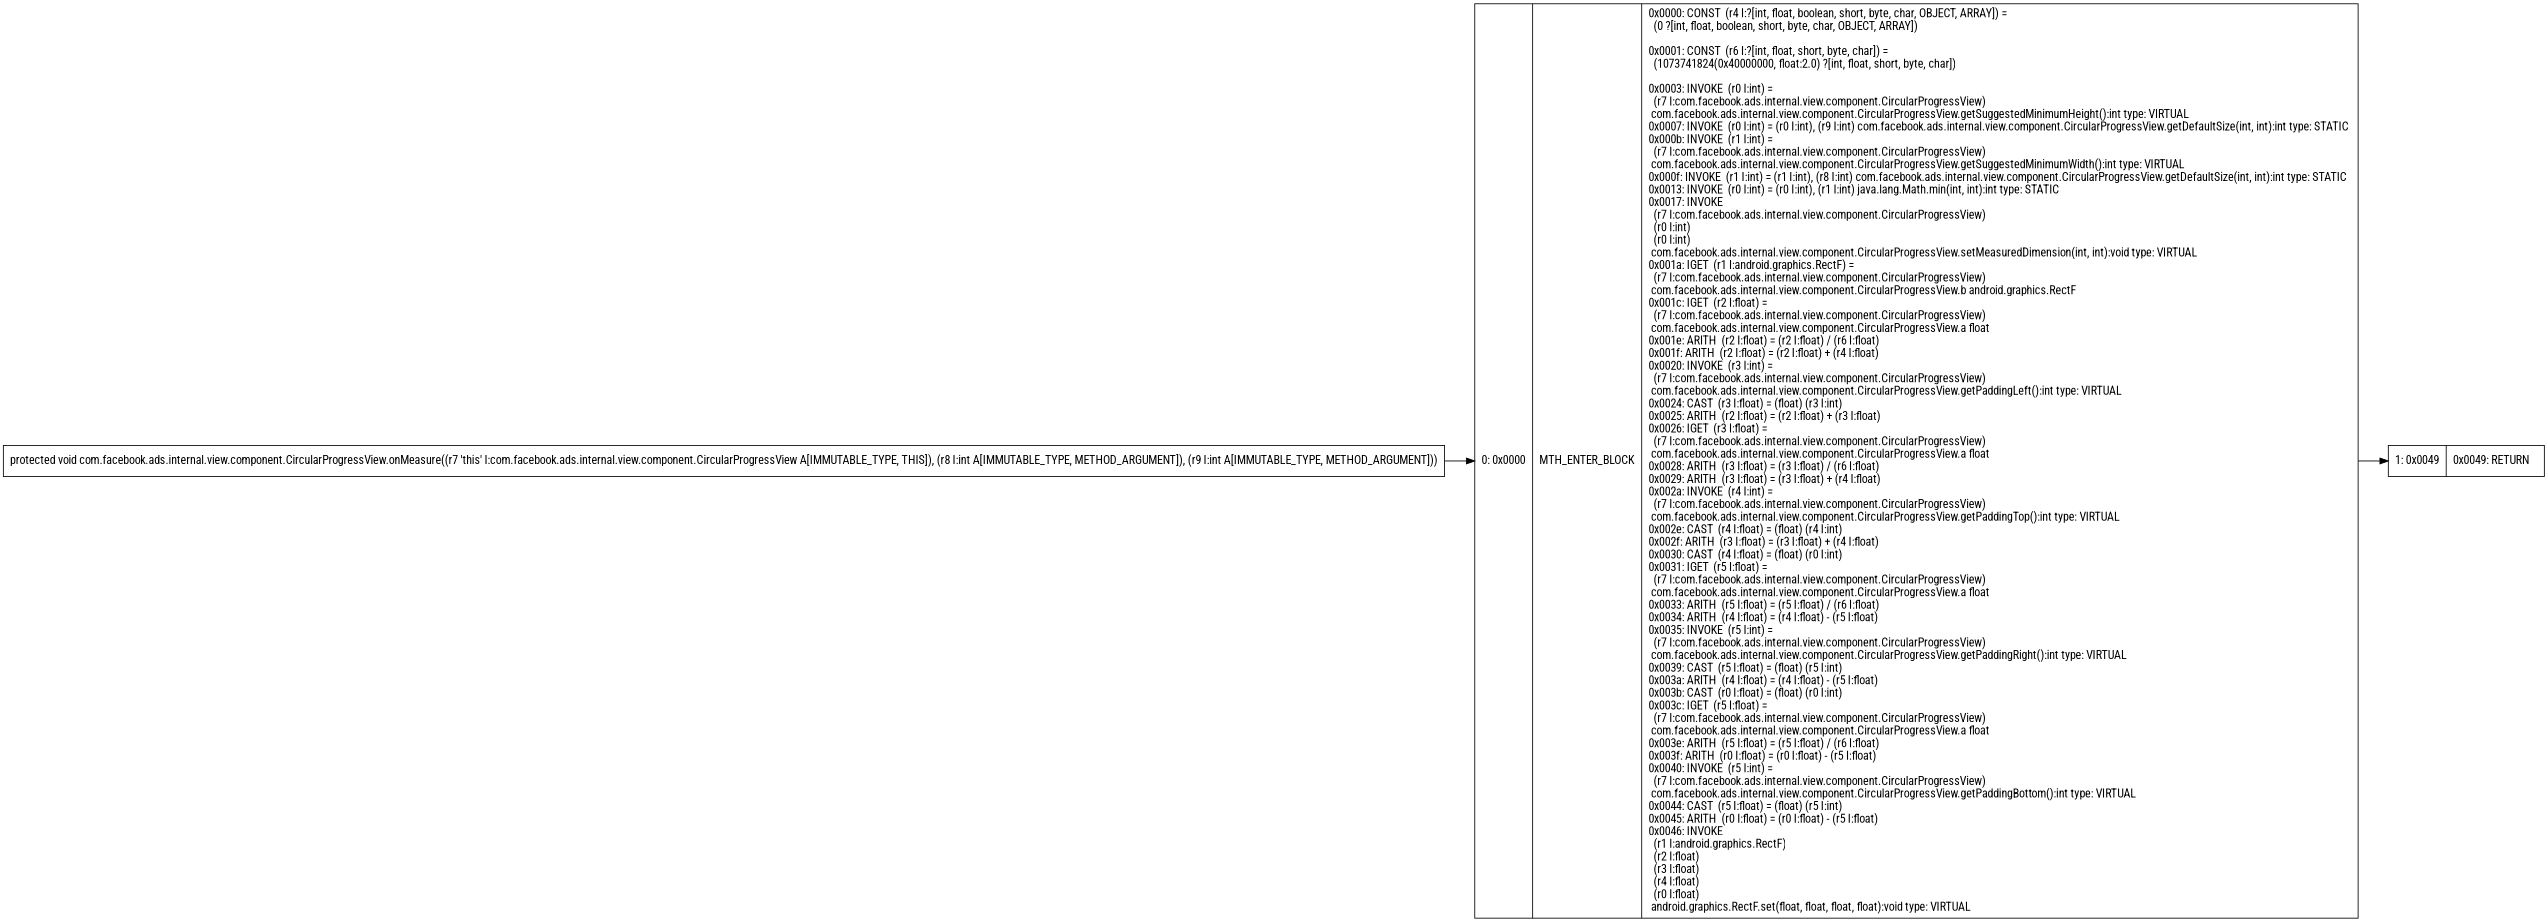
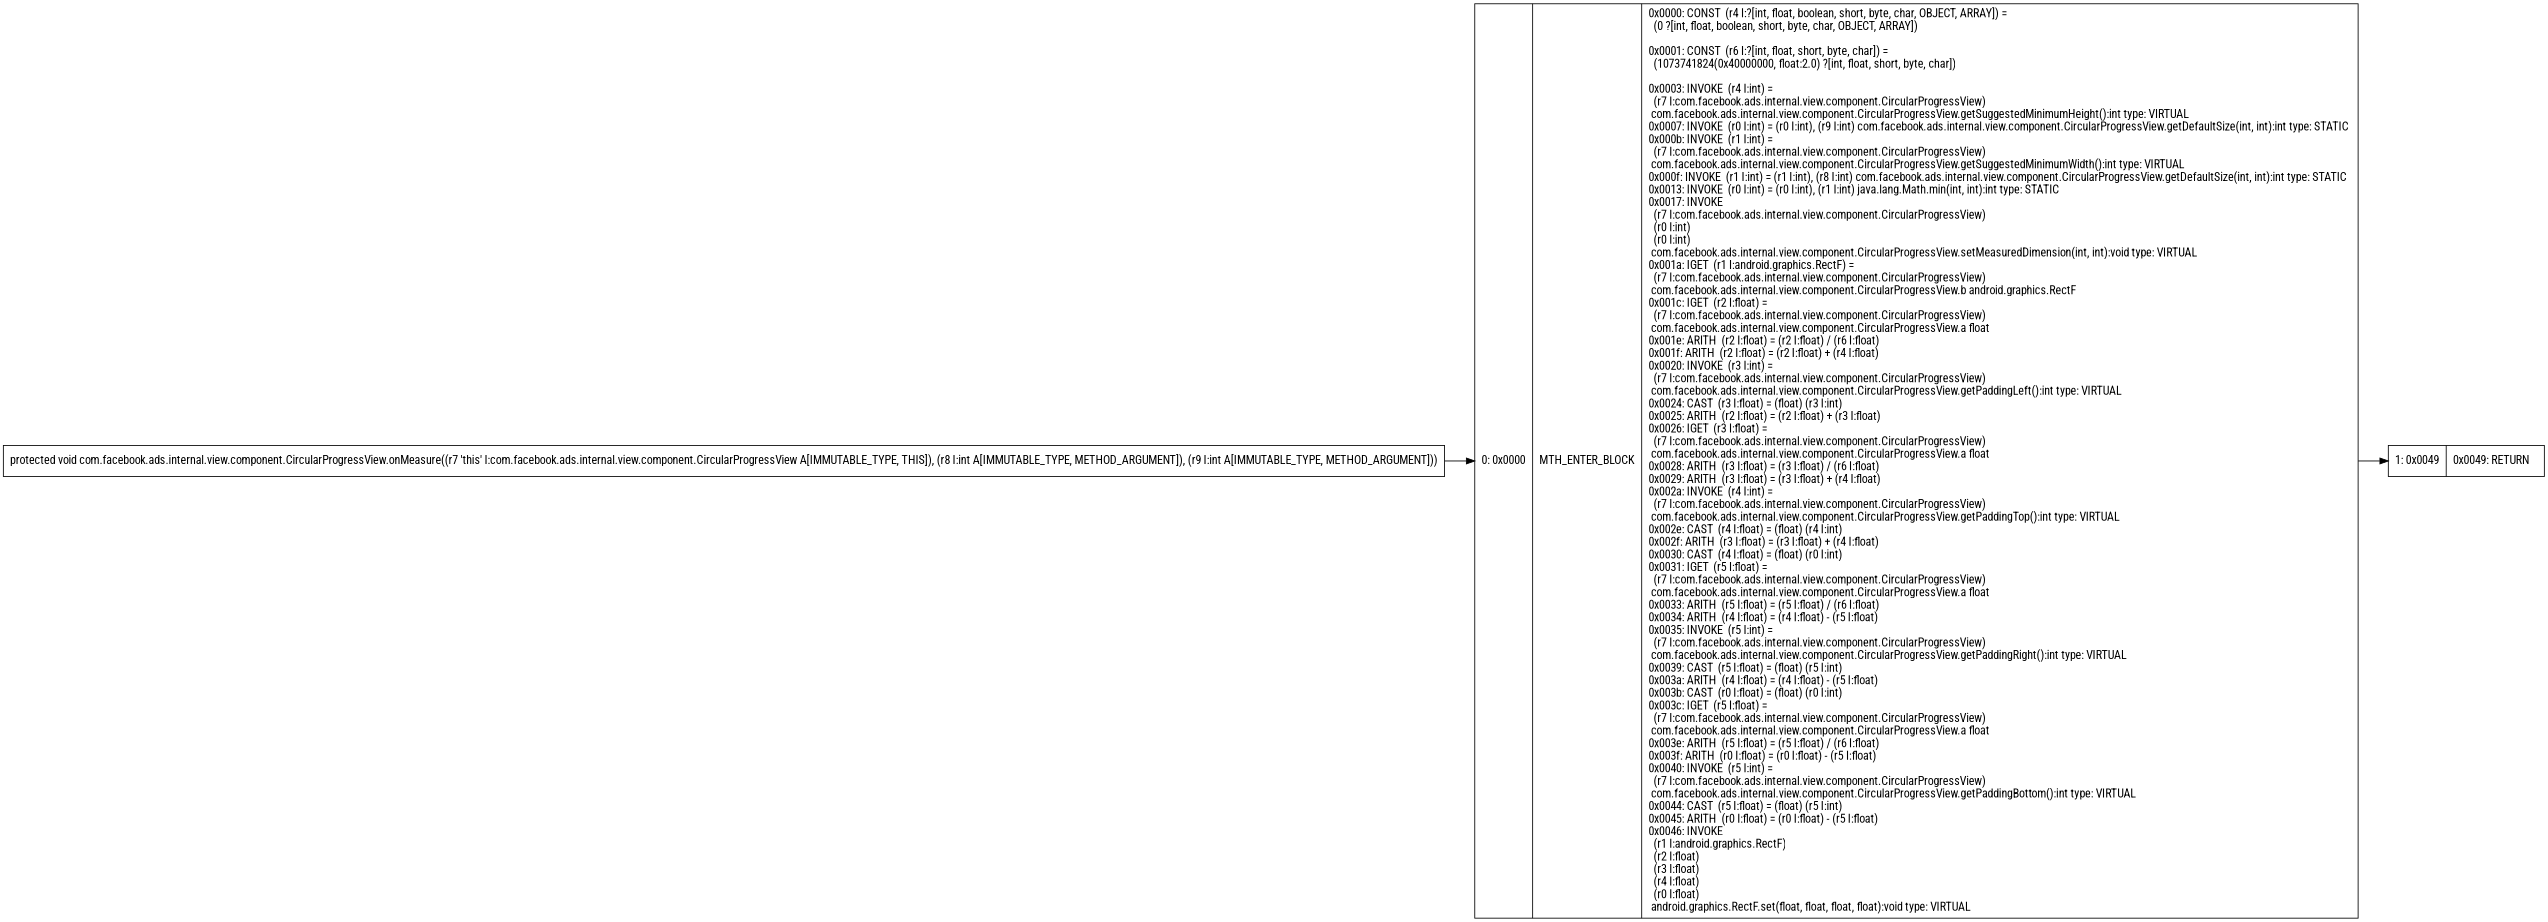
node "0: 0x0000": text "0x0003: INVOKE  (r0 I:int) =" -> "0x0003: INVOKE  (r4 I:int) ="
